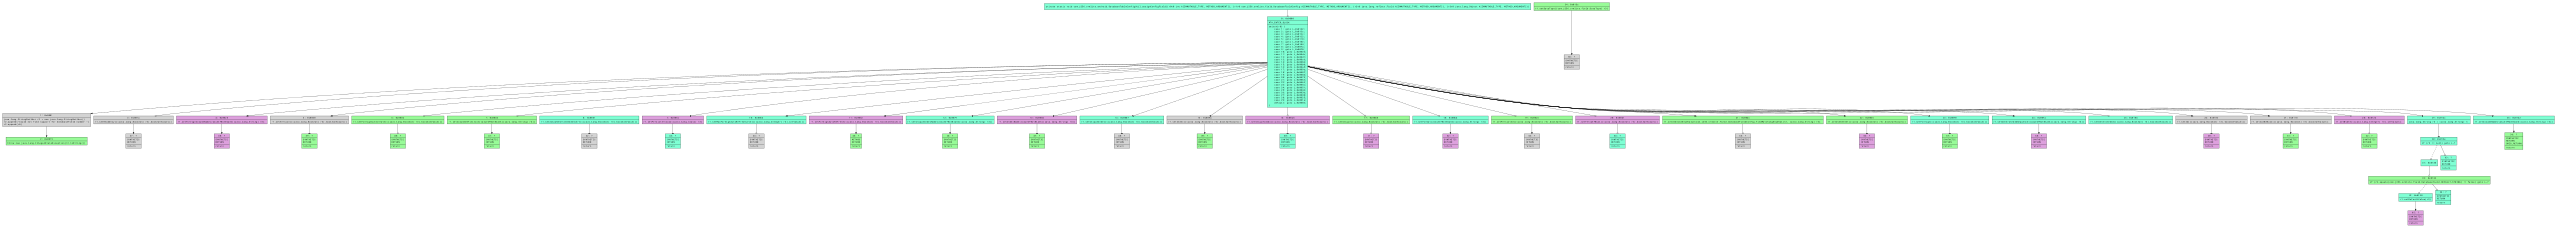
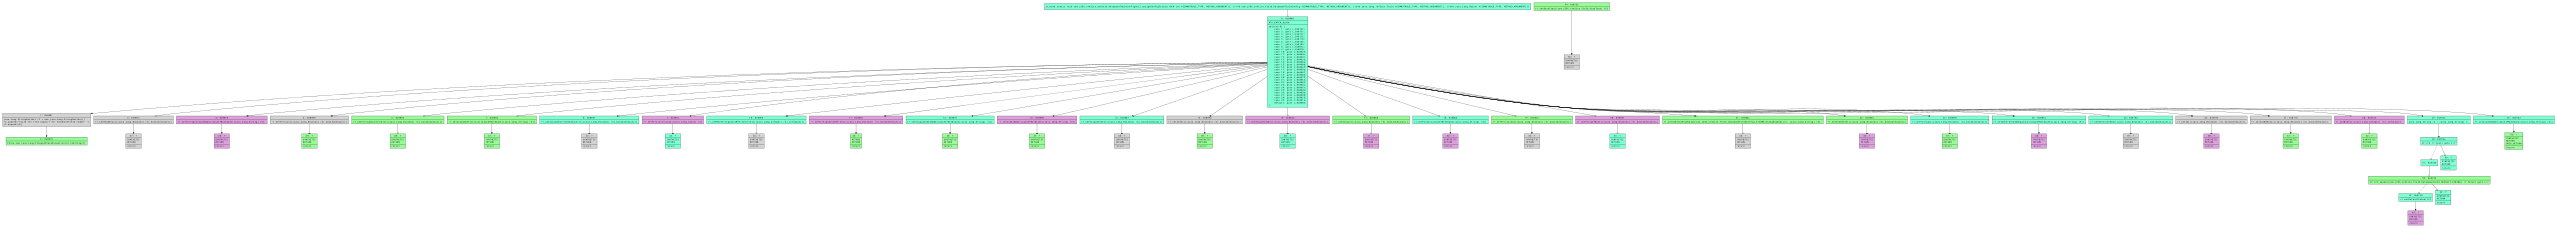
edge "0: 0x0000" -> "8: 0x0051": added
node "59: ?": added
